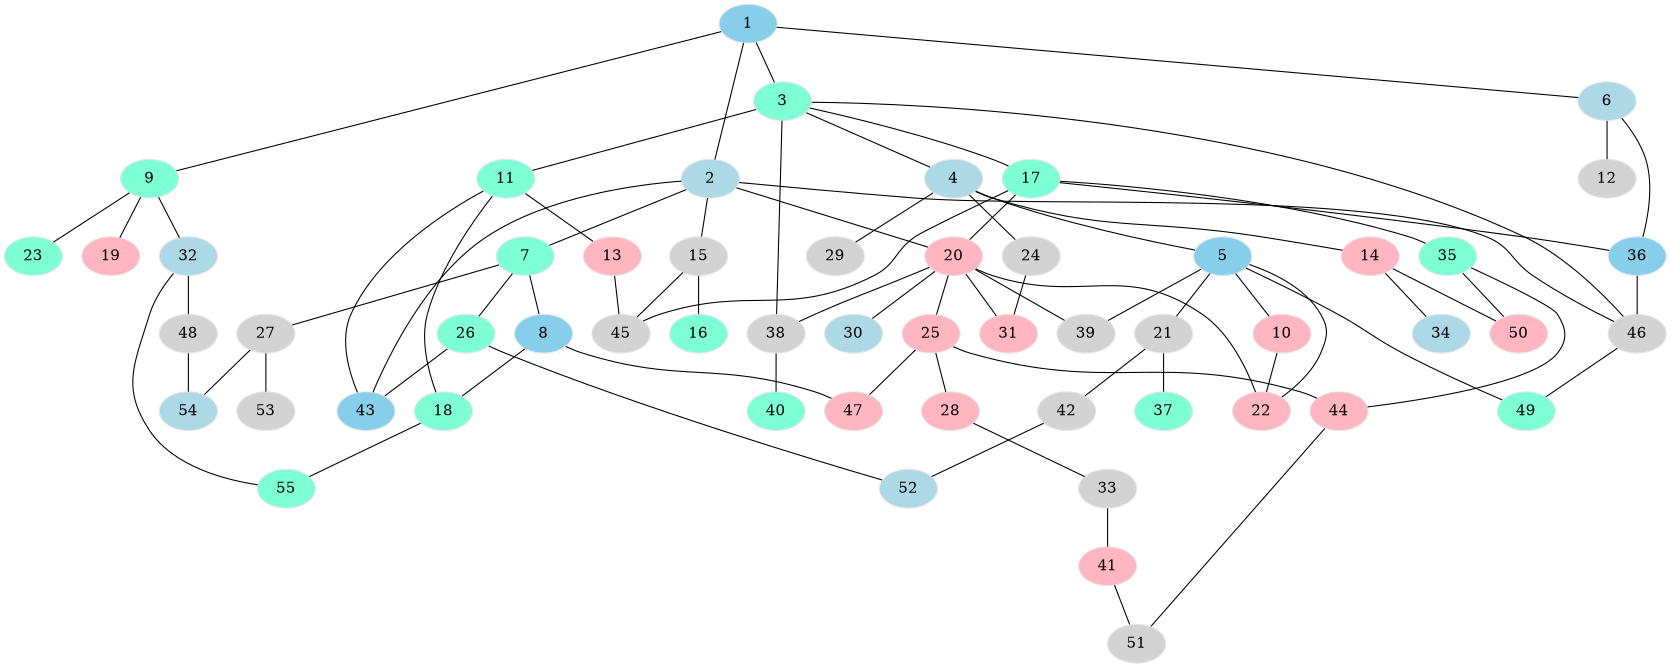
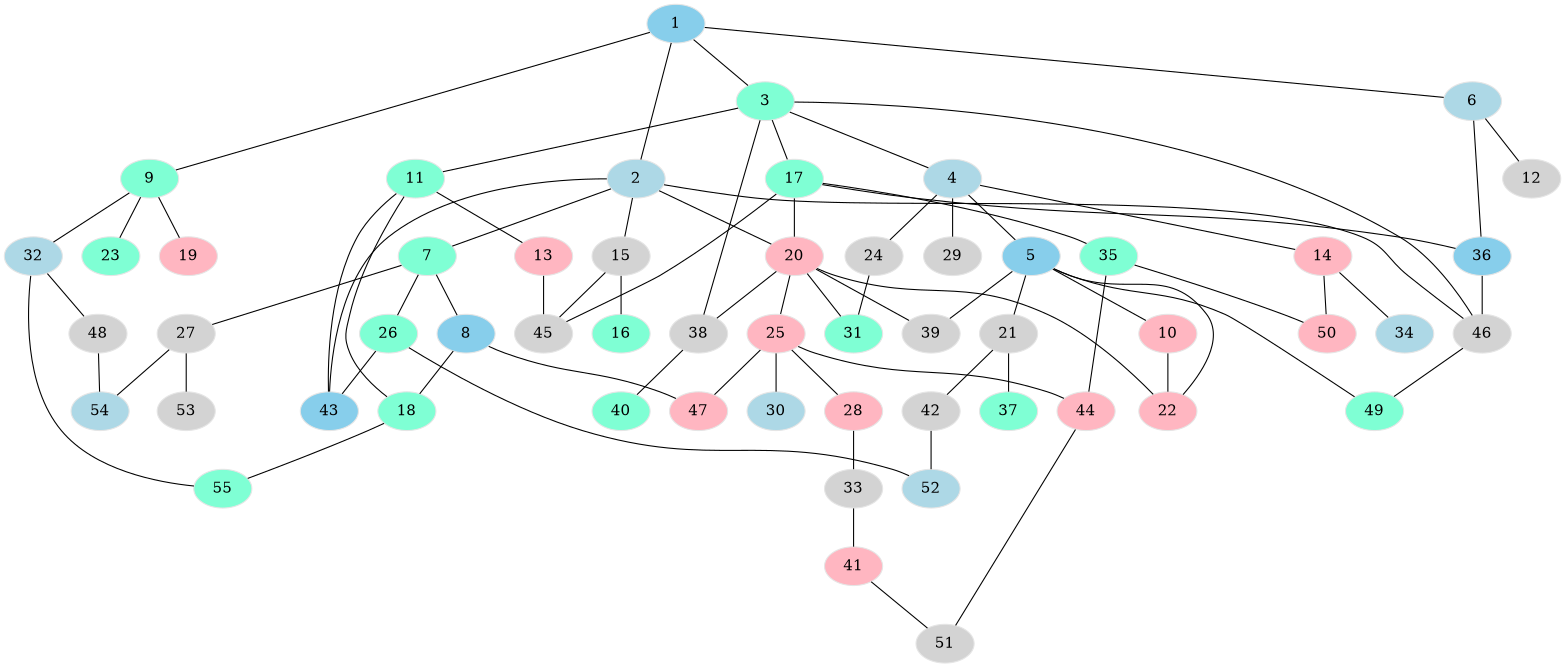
edge "20" -- "30": now "25" -- "30"
node "31": fillcolor lightpink -> aquamarine
